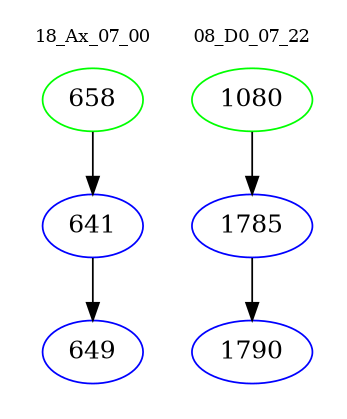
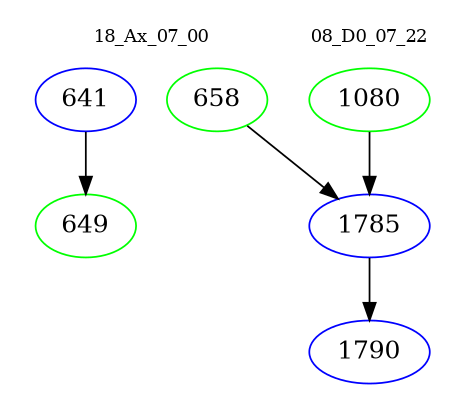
edge "658" -> "641": now "658" -> "1785"
node "649": color blue -> green
